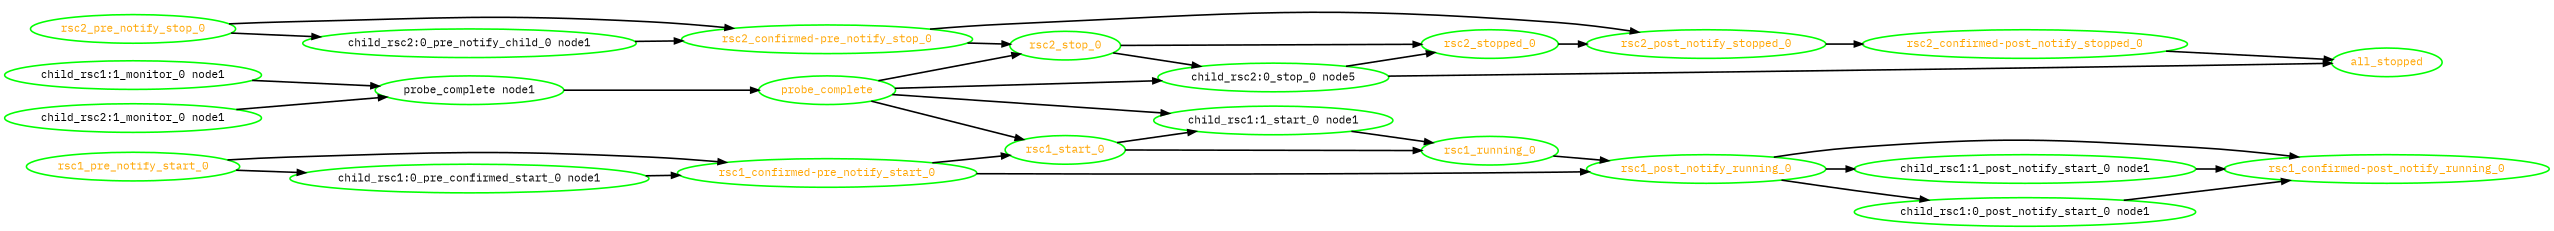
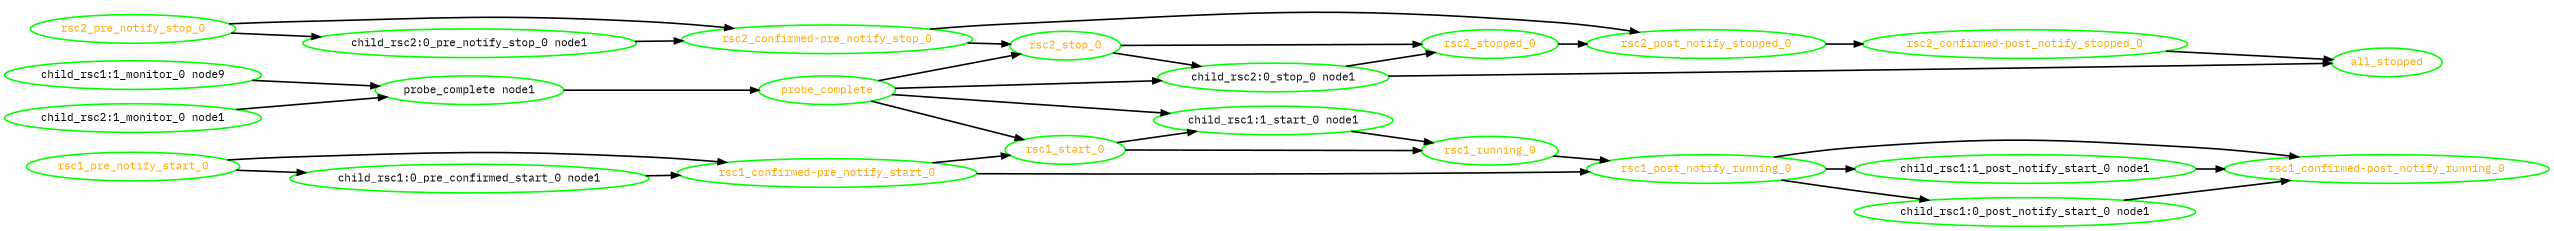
node "child_rsc2:0_pre_notify_child_0 node1": label "child_rsc2:0_pre_notify_child_0 node1" -> "child_rsc2:0_pre_notify_stop_0 node1"
node "child_rsc1:1_monitor_0 node1": label "child_rsc1:1_monitor_0 node1" -> "child_rsc1:1_monitor_0 node9"
node "child_rsc2:0_stop_0 node5": label "child_rsc2:0_stop_0 node5" -> "child_rsc2:0_stop_0 node1"
